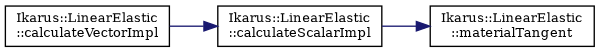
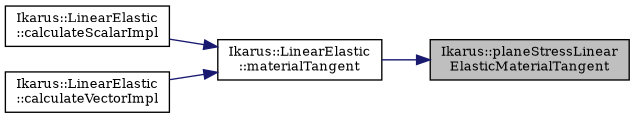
edge "Ikarus::LinearElastic ::calculateVectorImpl" -> "Ikarus::LinearElastic ::calculateScalarImpl": now "Ikarus::LinearElastic ::calculateVectorImpl" -> "Ikarus::LinearElastic ::materialTangent"
node "Ikarus::planeStressLinear ElasticMaterialTangent": added
